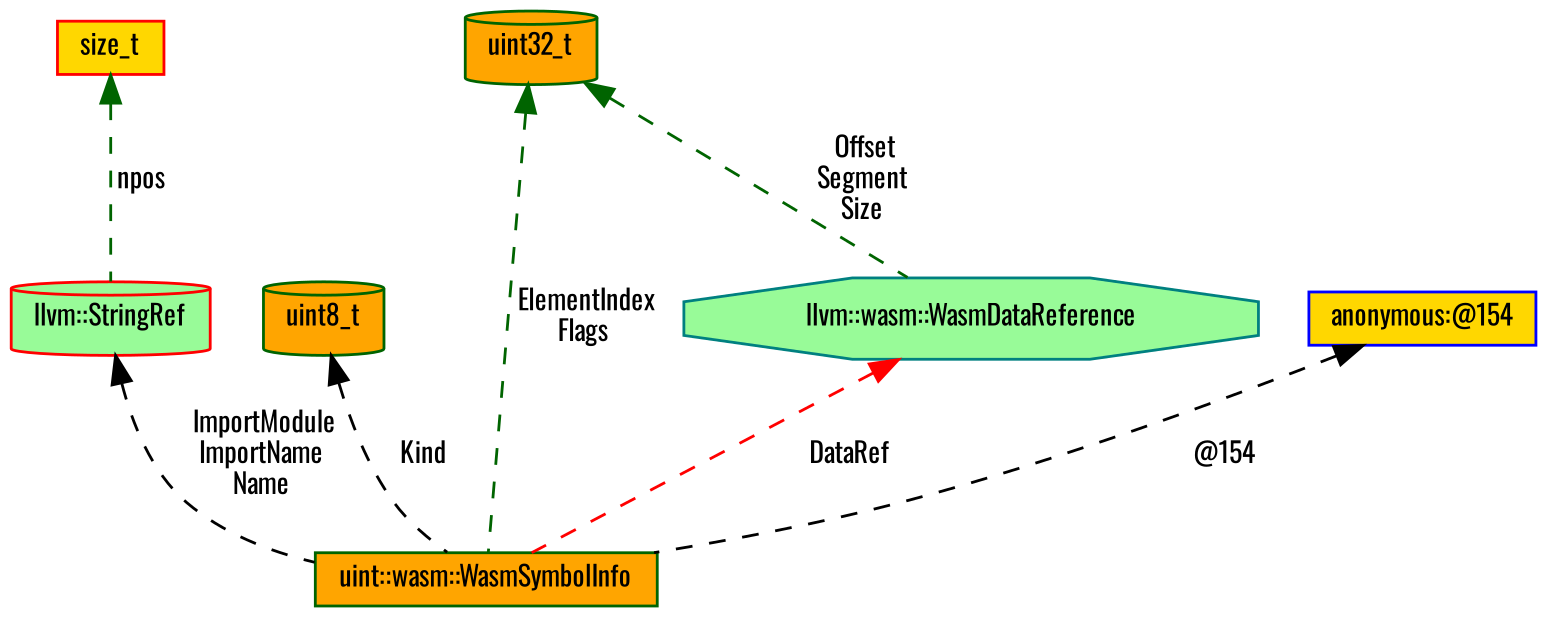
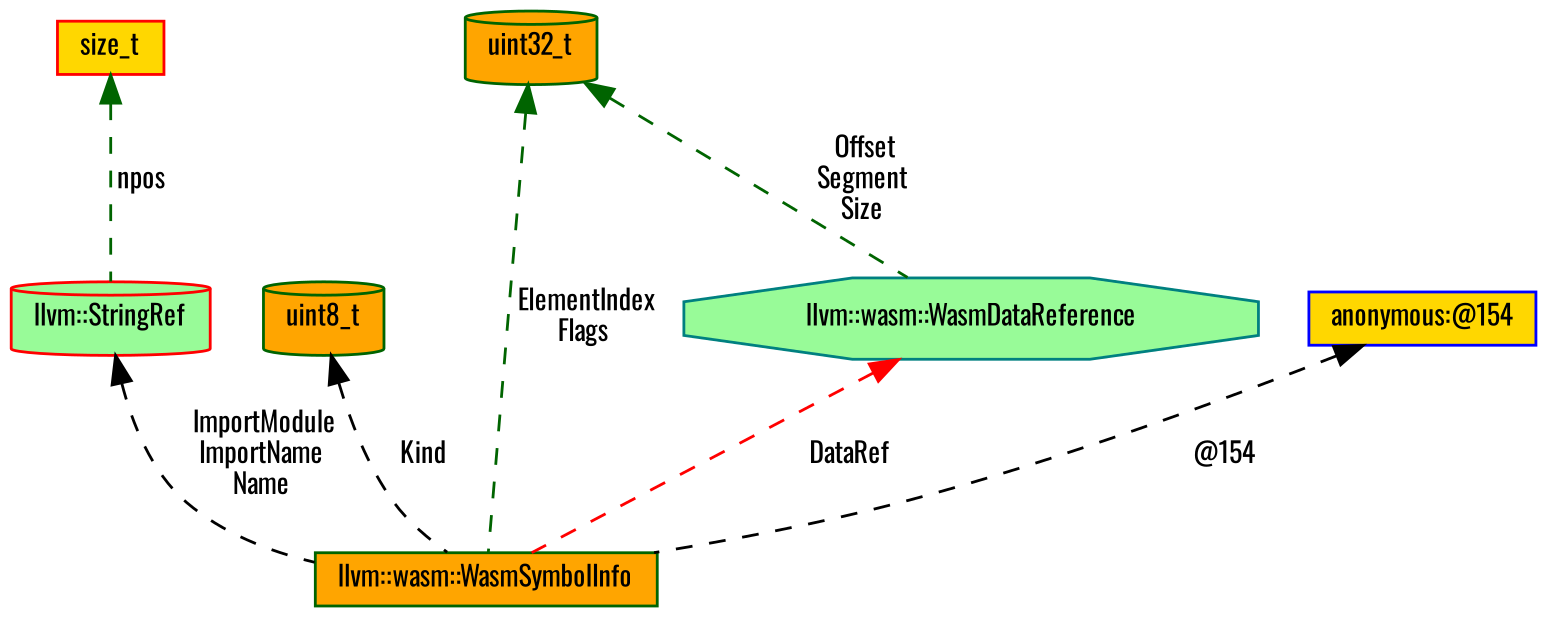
node "uint::wasm::WasmSymbolInfo": label "uint::wasm::WasmSymbolInfo" -> "llvm::wasm::WasmSymbolInfo"
